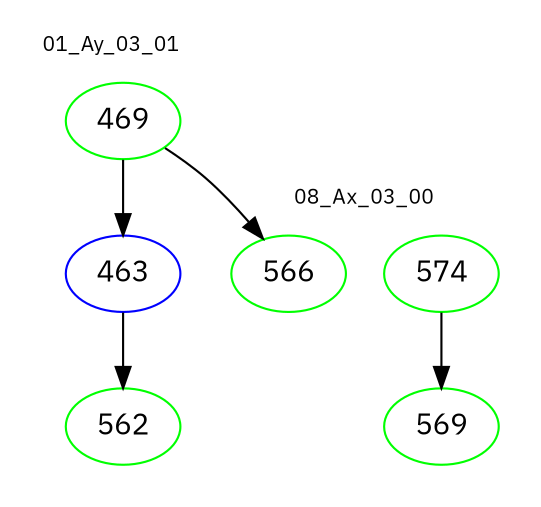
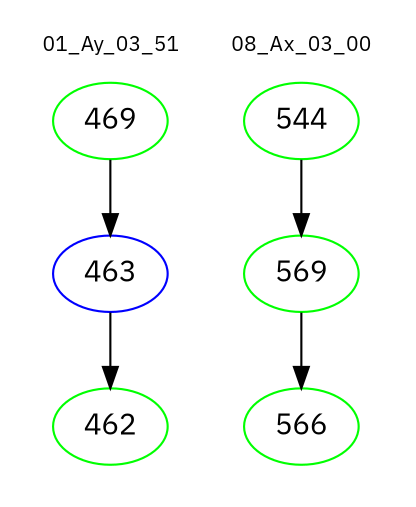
cluster "01_Ay_03_01": label "01_Ay_03_01" -> "01_Ay_03_51"
edge "469" -> "566": now "569" -> "566"
node "574": label "574" -> "544"
node "562": label "562" -> "462"
